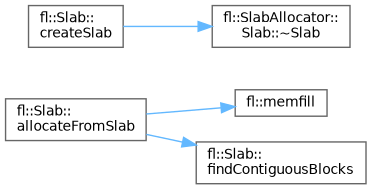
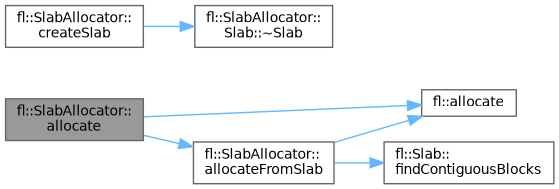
node "fl::Slab:: createSlab": label "fl::Slab:: createSlab" -> "fl::SlabAllocator:: createSlab"
node "fl::memfill": label "fl::memfill" -> "fl::allocate"
node "fl::SlabAllocator:: allocate": added
node "fl::Slab:: allocateFromSlab": label "fl::Slab:: allocateFromSlab" -> "fl::SlabAllocator:: allocateFromSlab"
